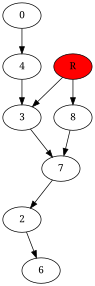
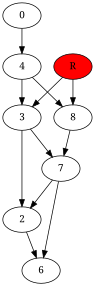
edge "4" -> "8": added
edge "3" -> "2": added
edge "7" -> "6": added
